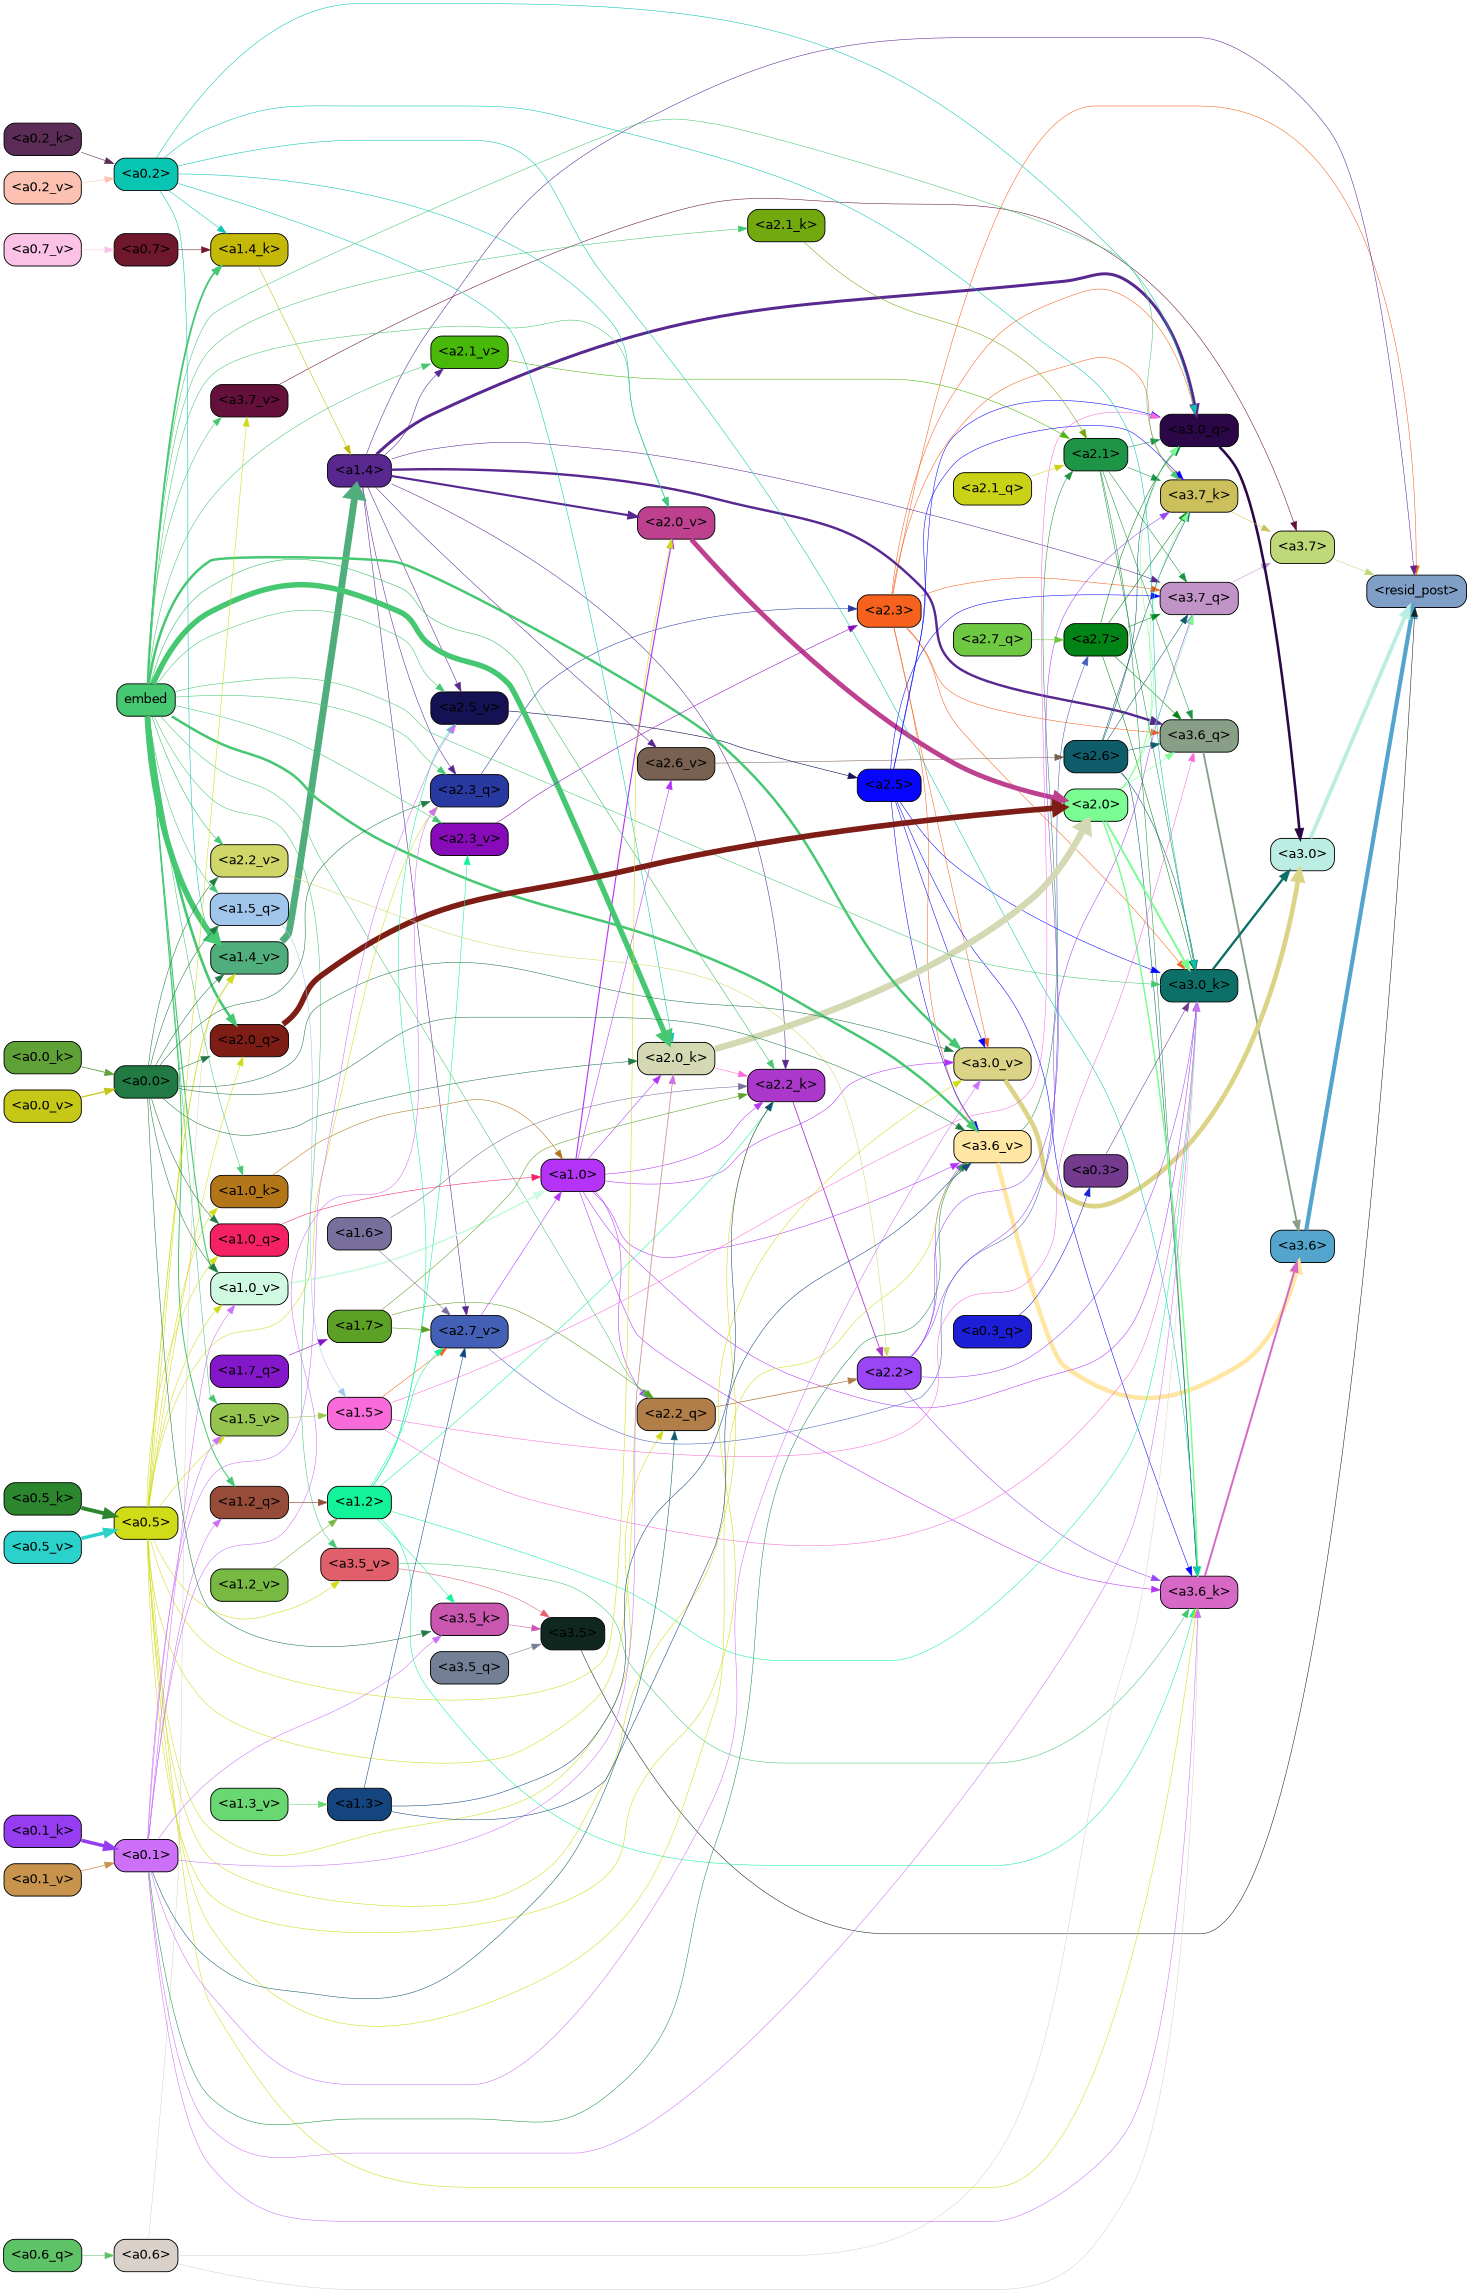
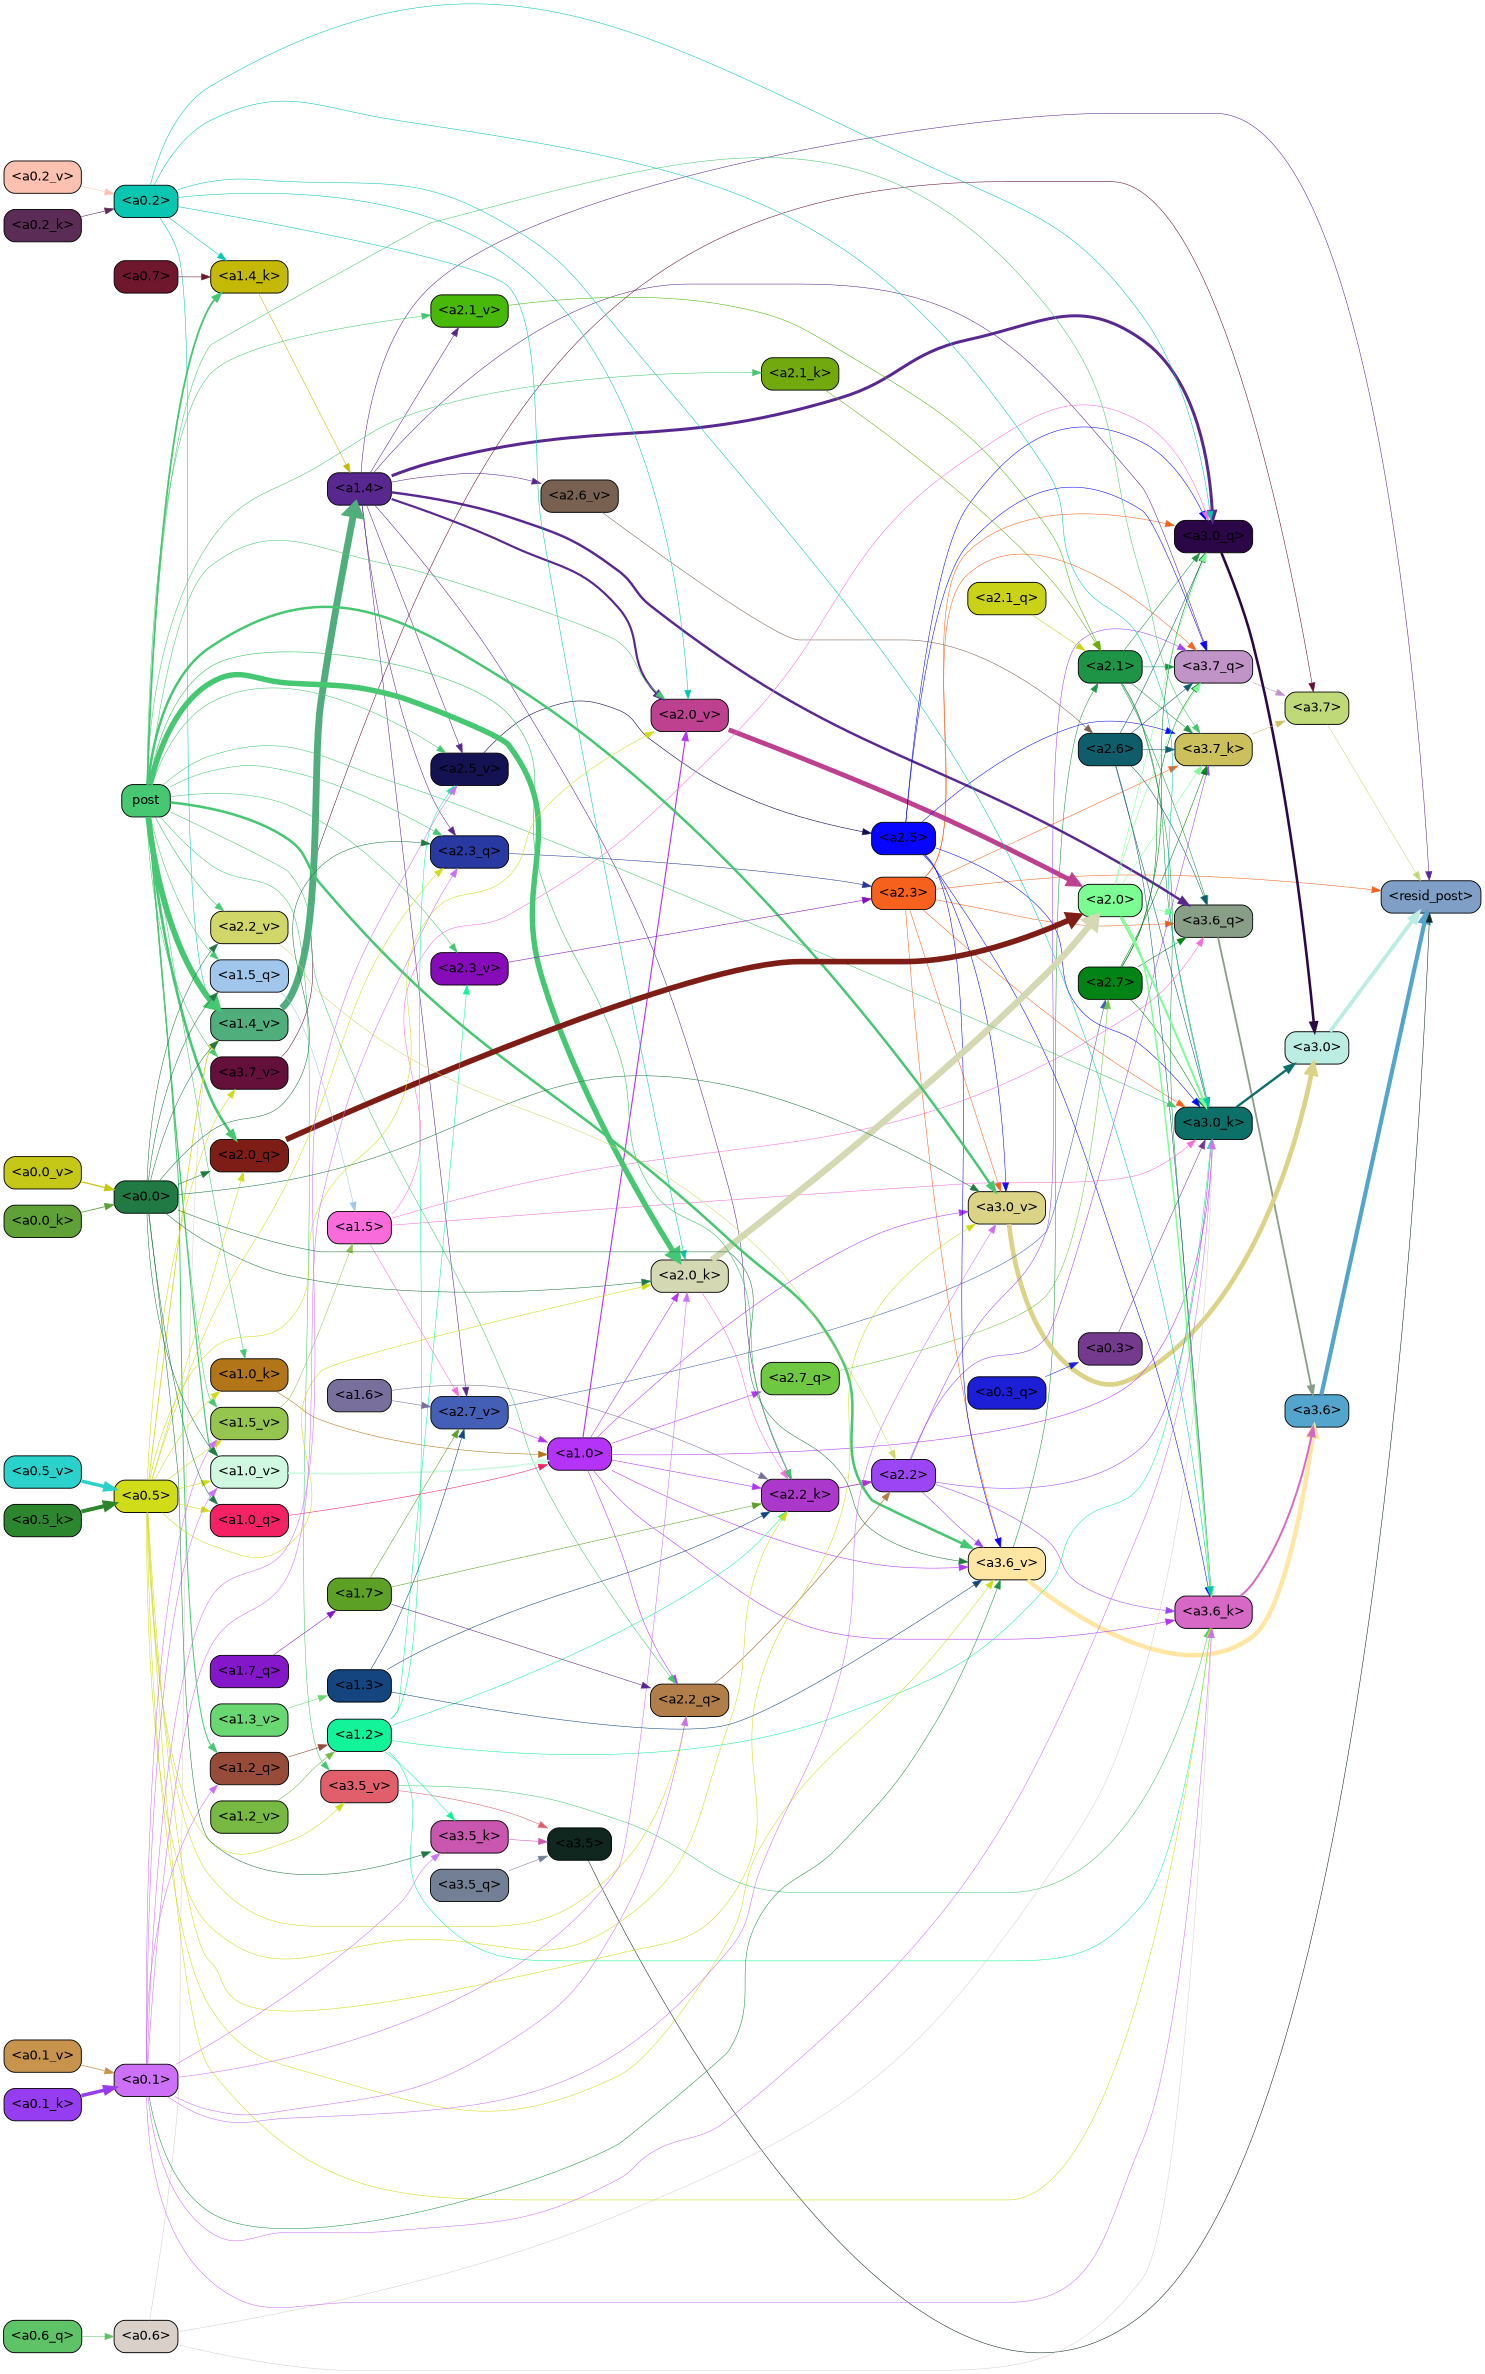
node "<a0.7_v>": removed
node "embed": label "embed" -> "post"
edge "<a1.0>" -> "<a2.6_v>": now "<a1.0>" -> "<a2.7_q>"
edge "<a1.7>" -> "<a2.2_q>": color #5ca025 -> #582790
edge "<a1.5>" -> "<a2.7_v>": color #f6621d -> #f96bdb
edge "<a1.2>" -> "<a2.7_v>": removed
edge "<a0.1>" -> "<a2.2_q>": color #0f5d6b -> #cb70f7
